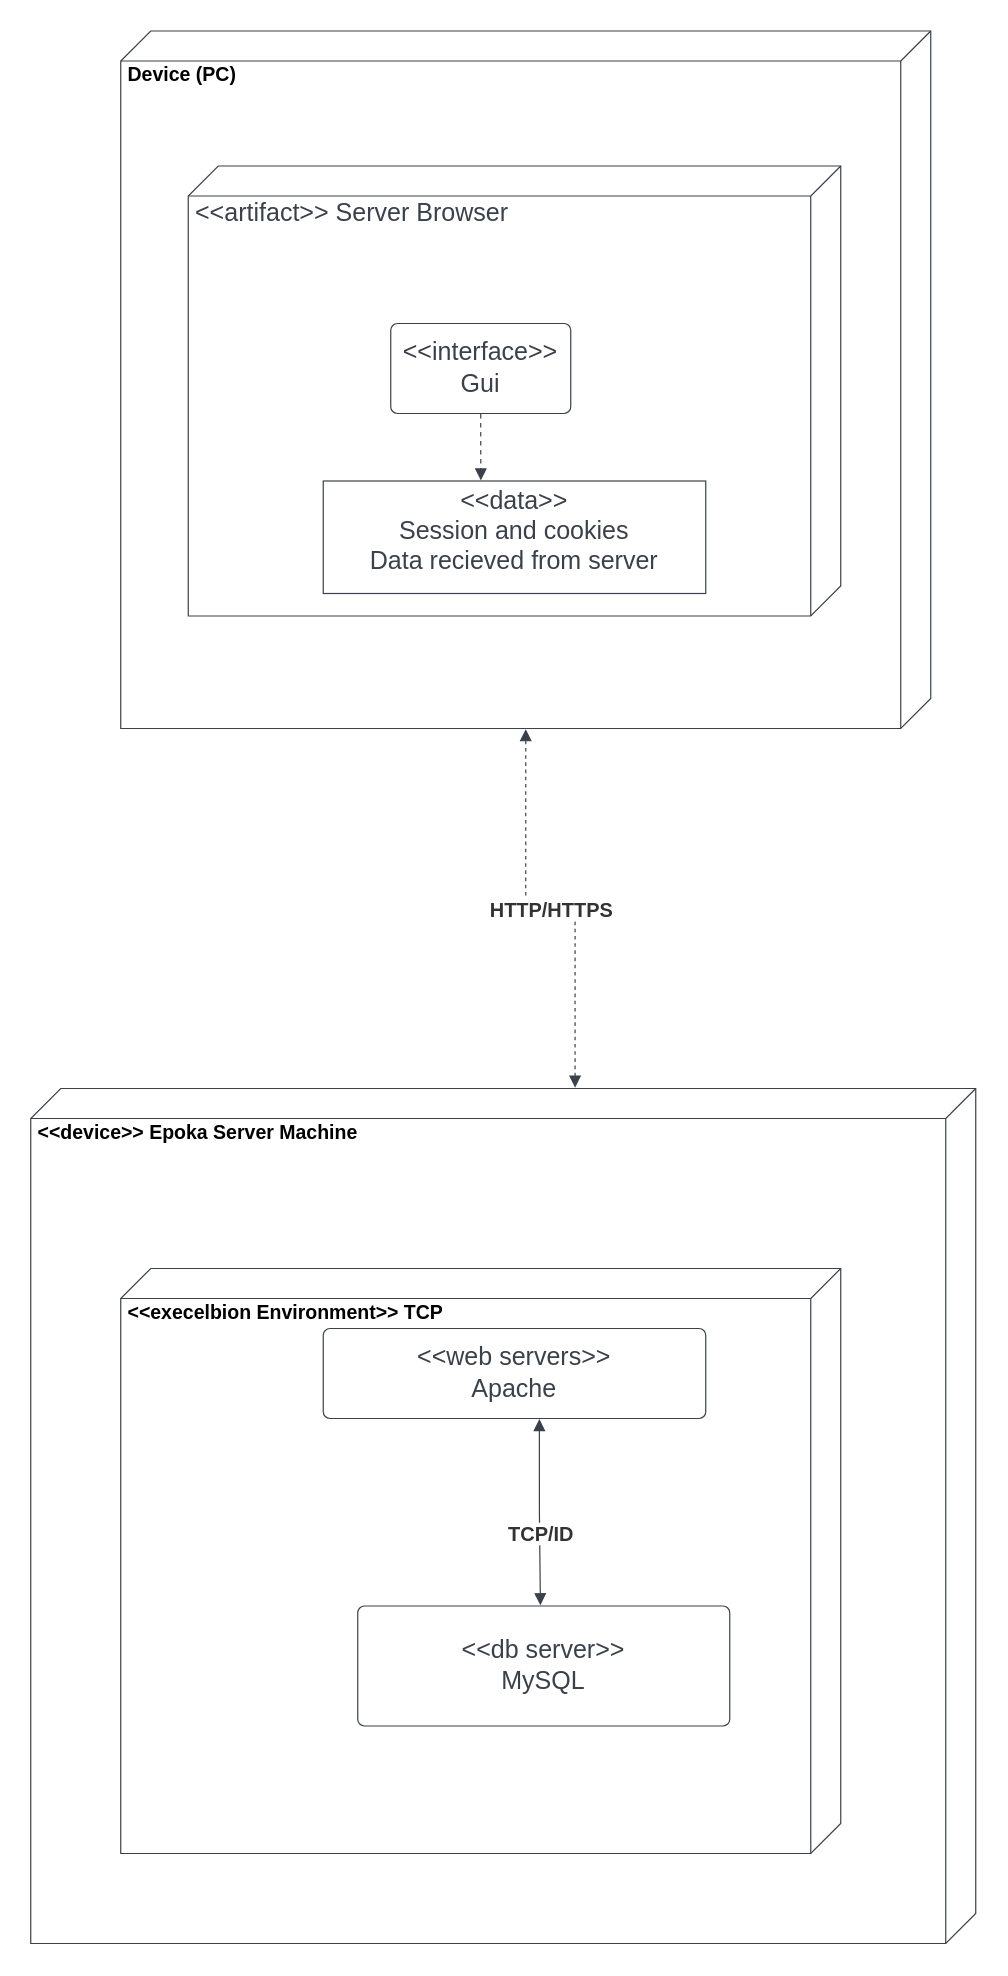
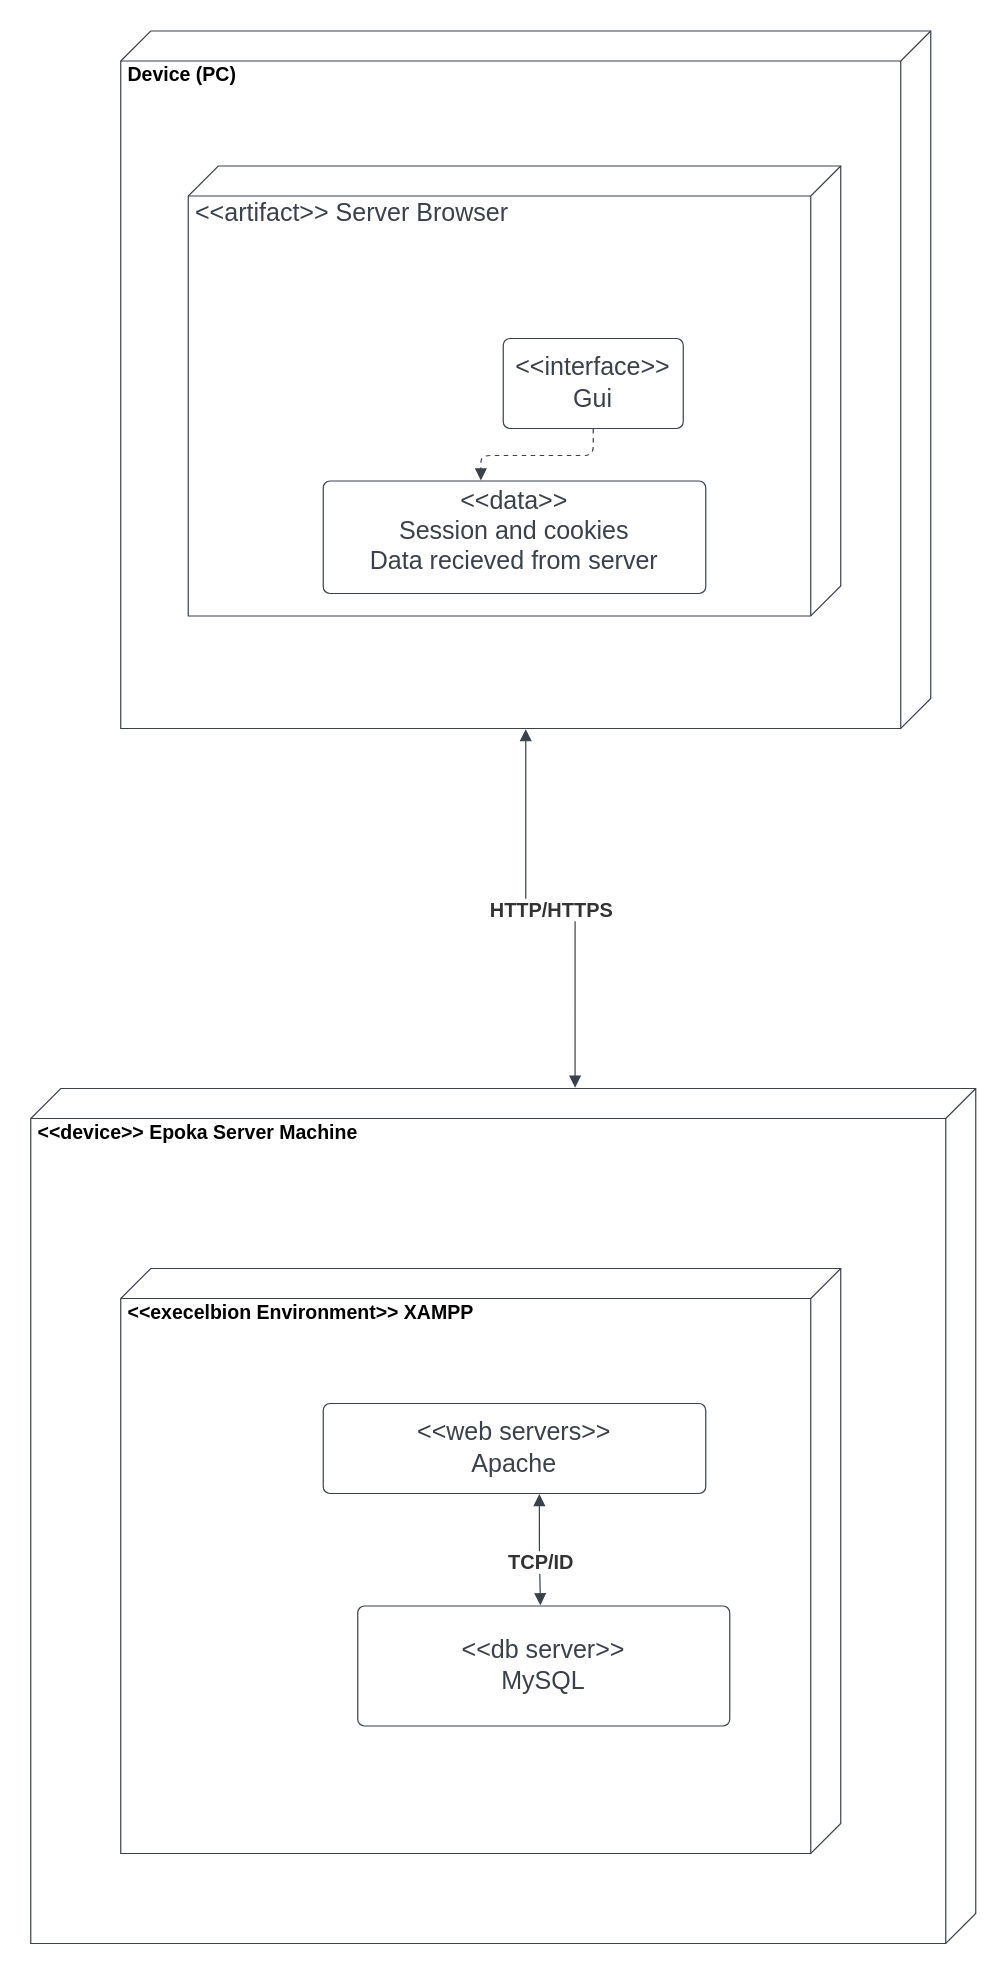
node "<<interface>> Gui": moved (481, 368) -> (593, 383)
node "<<data>> Session and cookies Data recieved from server": shape rectangle -> rounded rectangle
edge "Device (PC)" -- "<<device>> Epoka Server Machine": style dashed -> solid
node "<<execelbion Environment>> TCP": label "<<execelbion Environment>> TCP" -> "<<execelbion Environment>> XAMPP"
node "<<web servers>> Apache": moved (515, 1373) -> (515, 1448)
